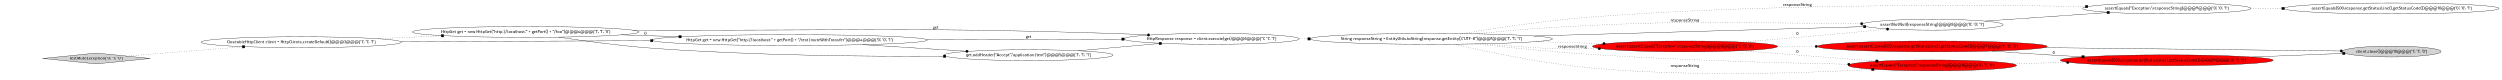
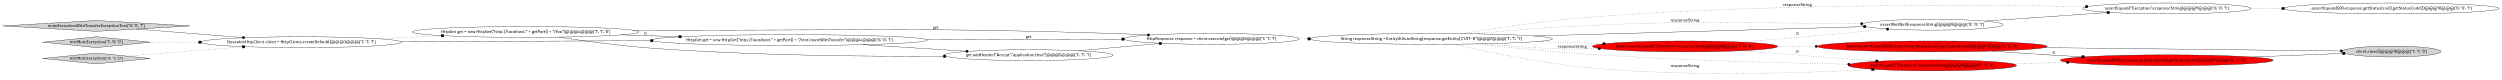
node "muteExceptionWithTransferExceptionTest['0', '0', '1']": added
node "testMuteException['1', '0', '0']": added
